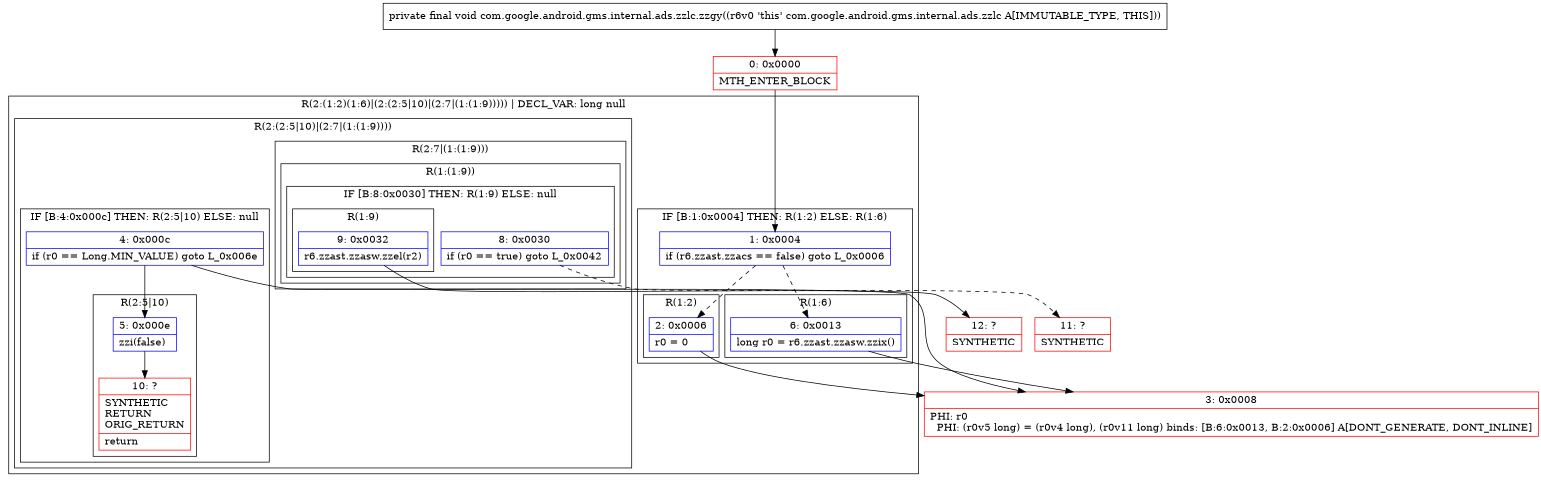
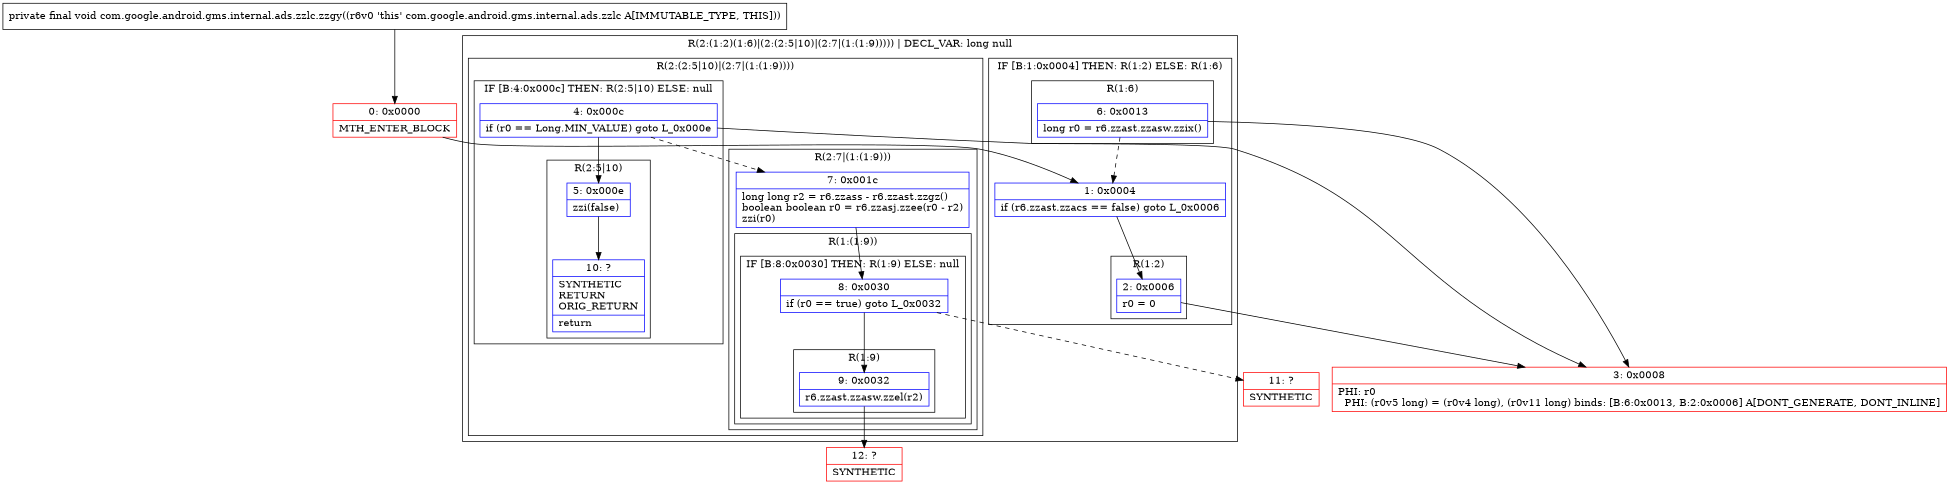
node "7: 0x001c": added
node "4: 0x000c": text "if (r0 == Long.MIN_VALUE) goto L_0x006e" -> "if (r0 == Long.MIN_VALUE) goto L_0x000e"
node "8: 0x0030": text "if (r0 == true) goto L_0x0042" -> "if (r0 == true) goto L_0x0032"
edge "1: 0x0004" -> "2: 0x0006": style dashed -> solid
edge "1: 0x0004" -> "6: 0x0013": reversed
edge "8: 0x0030" -> "9: 0x0032": added
node "10: ?": color red -> blue
